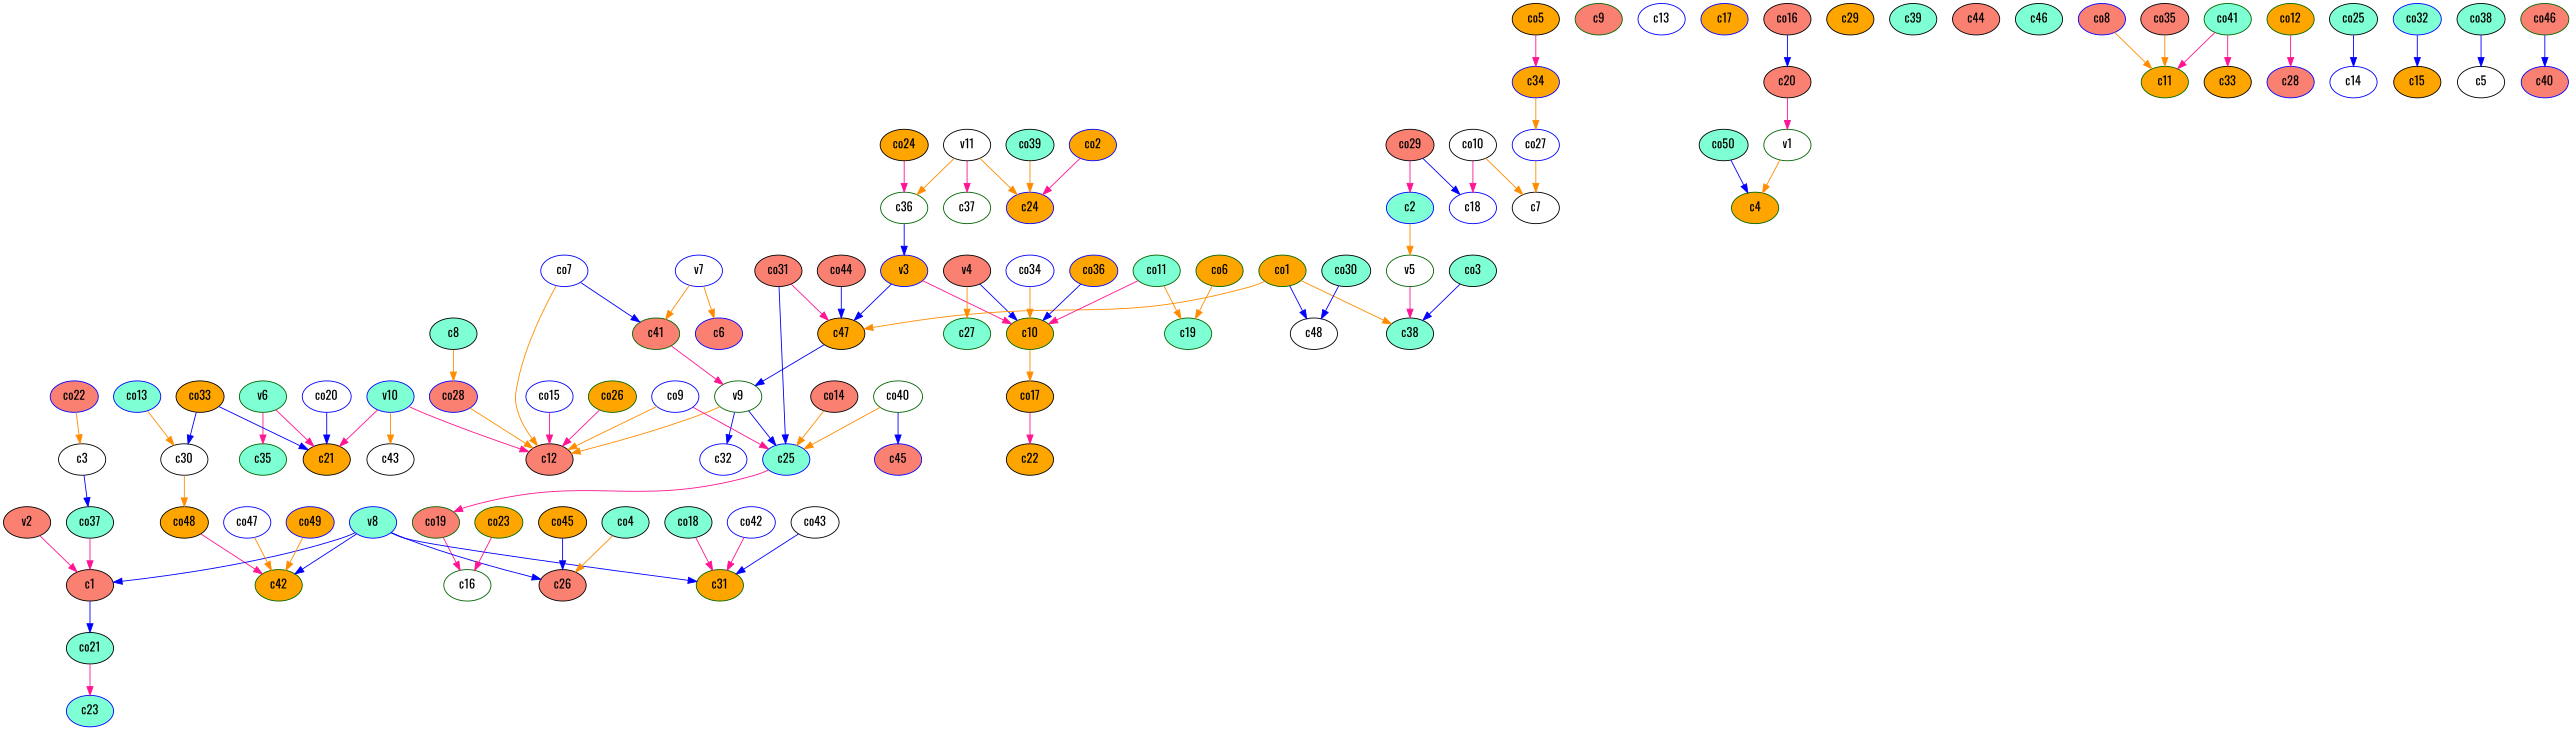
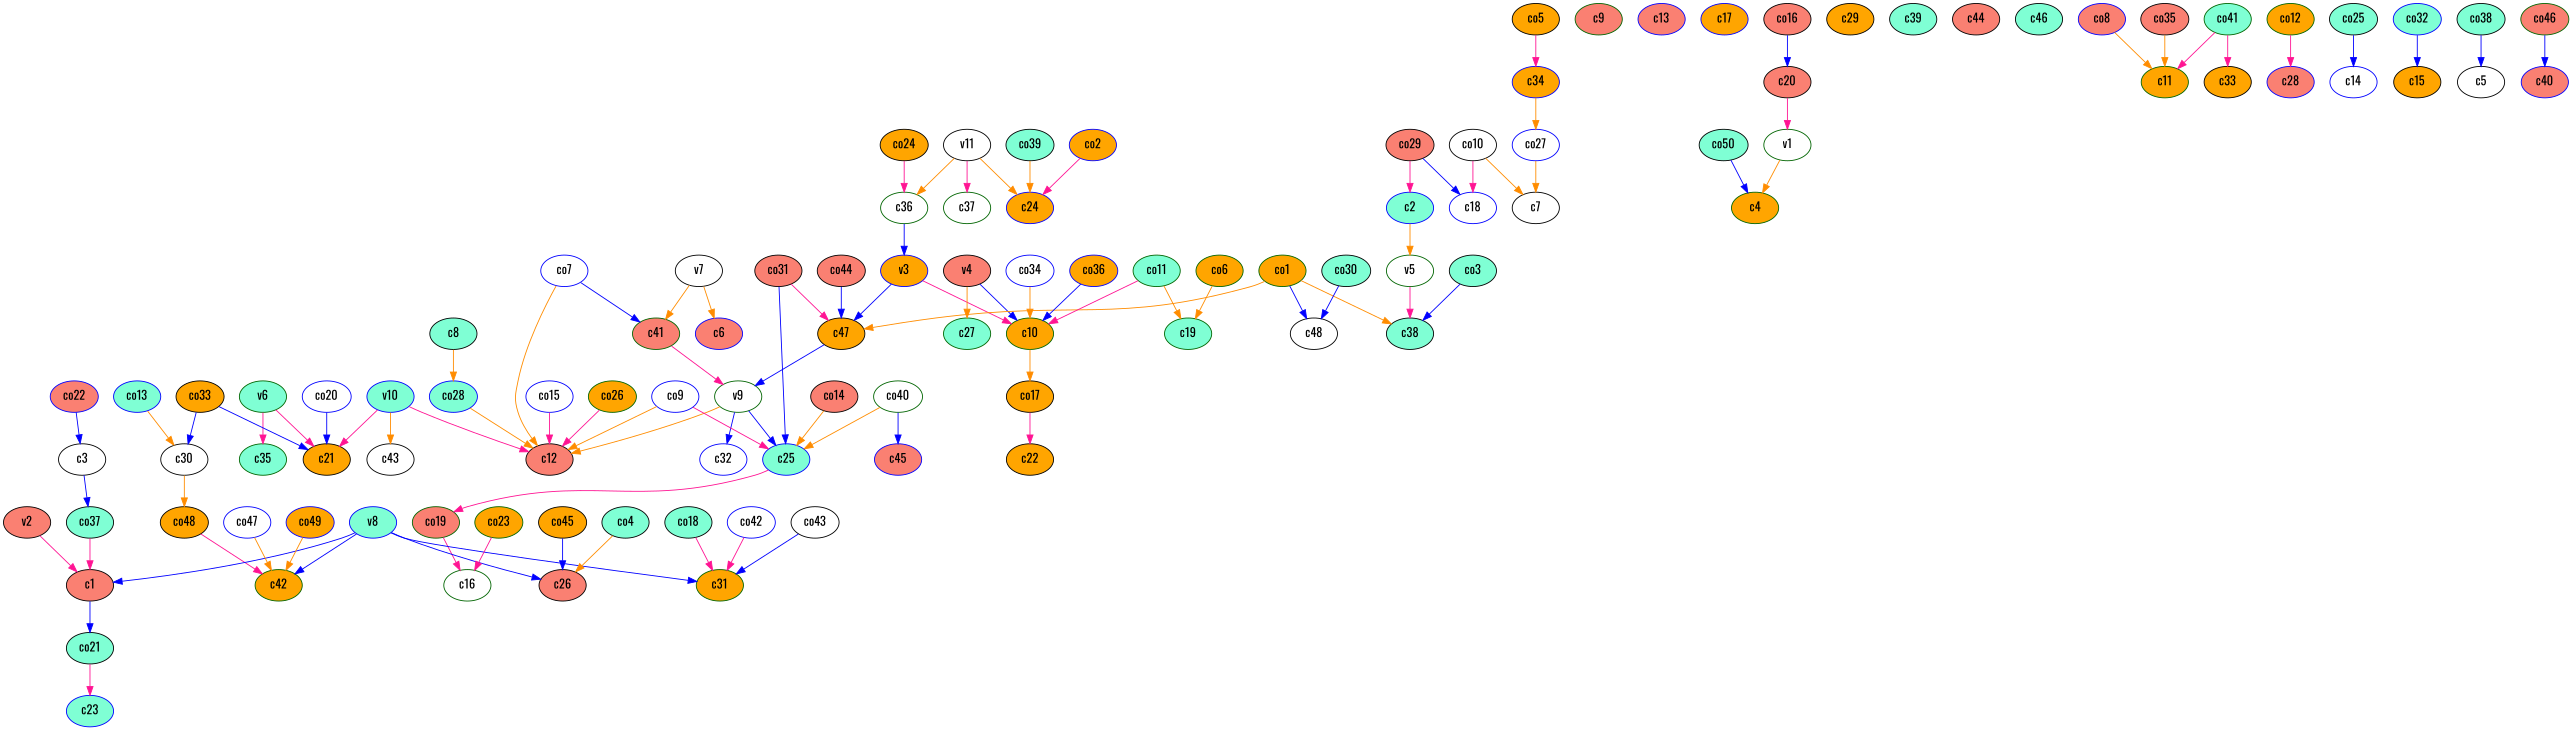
node "c13": fillcolor white -> salmon
node "v7": color blue -> black
node "co28": fillcolor salmon -> aquamarine
edge "co22" -> "c3": color darkorange -> blue
